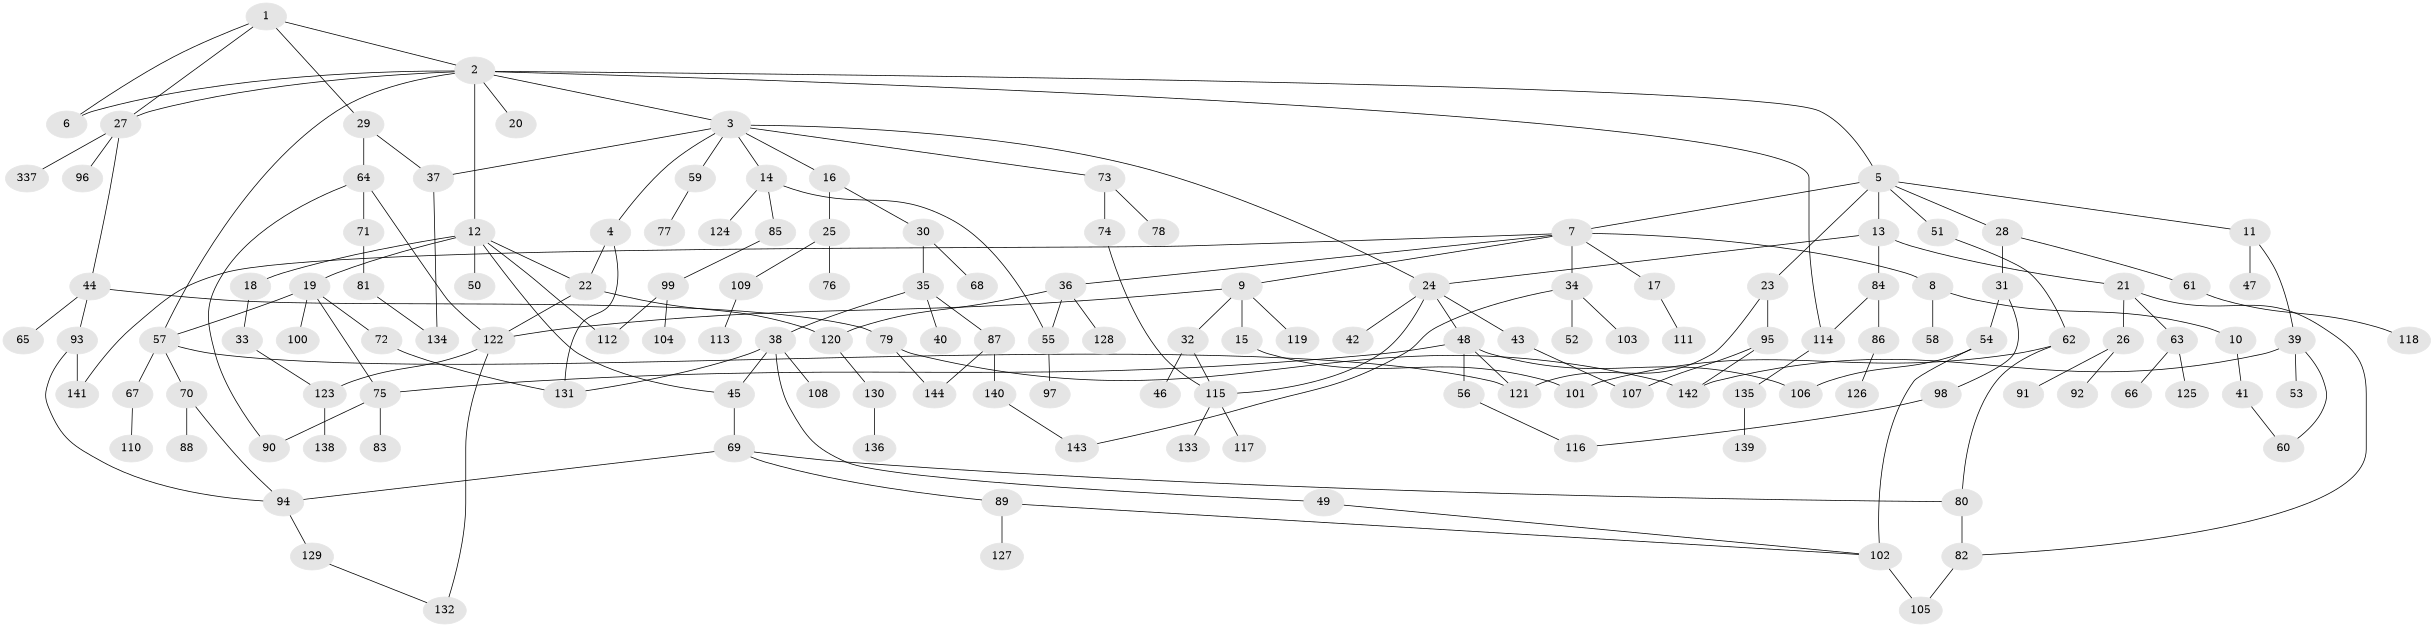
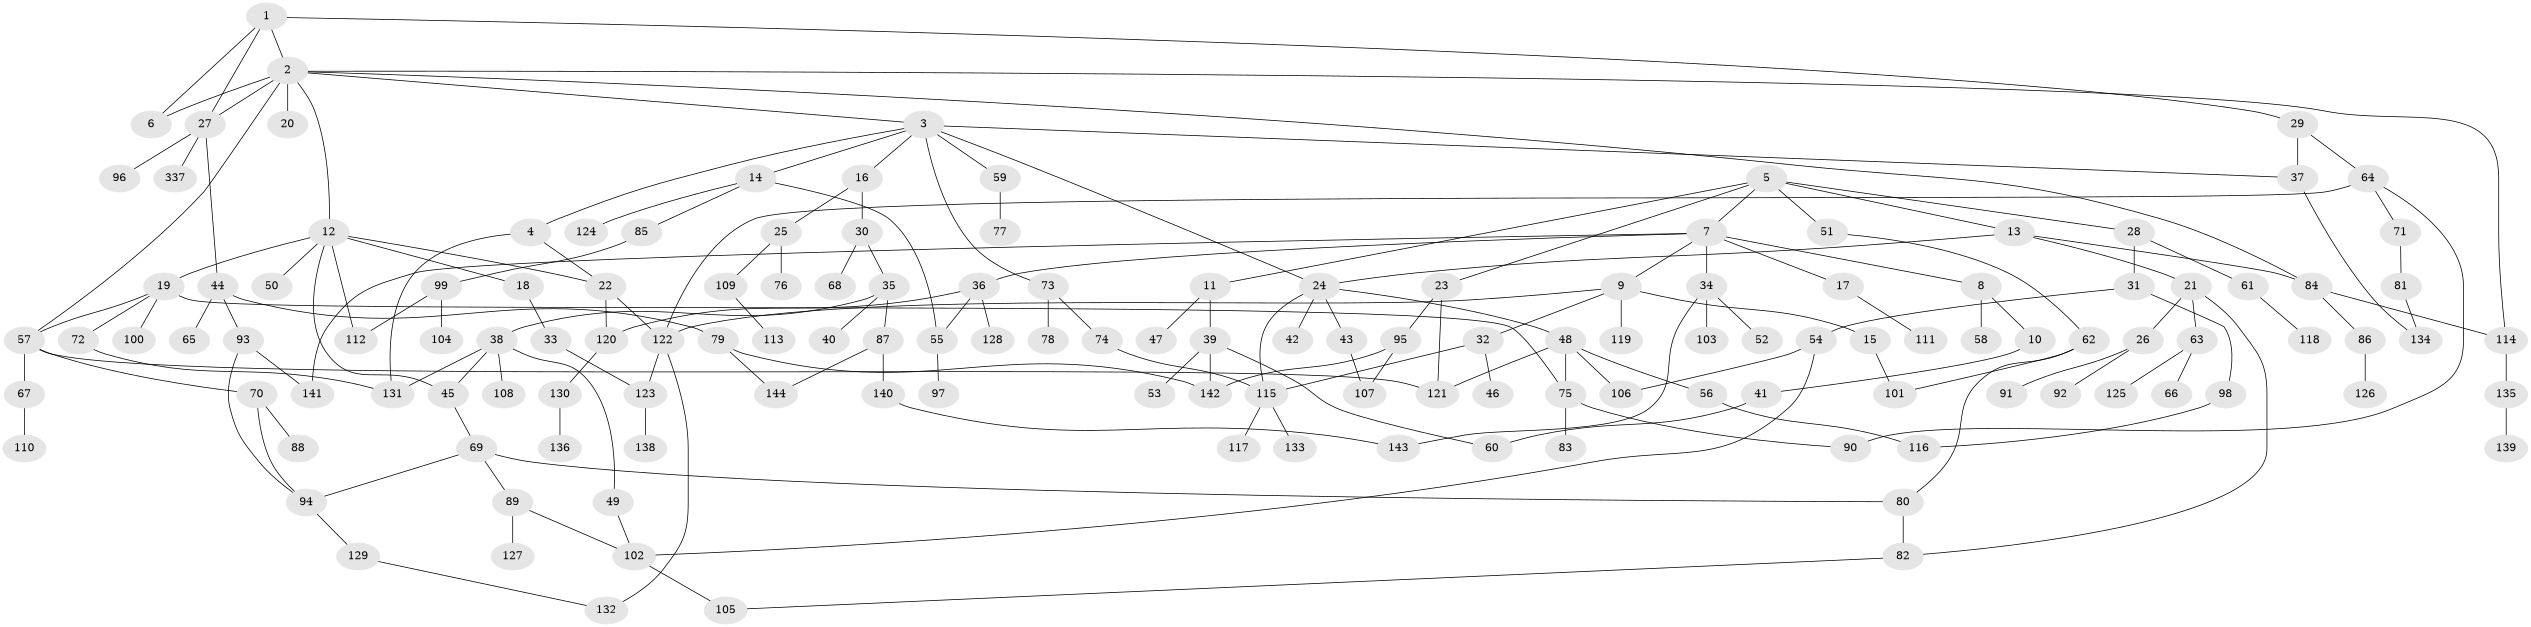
edge "2" -- "5": now "2" -- "84"
